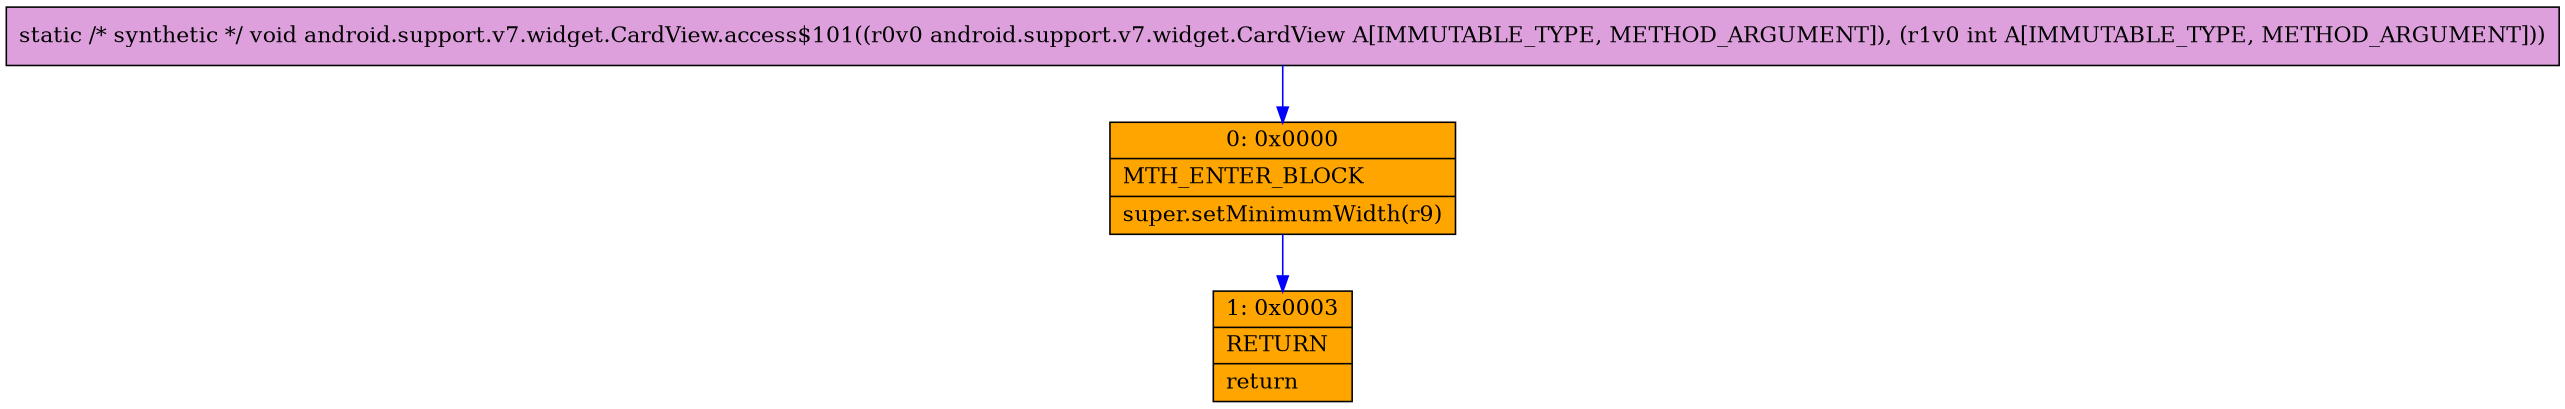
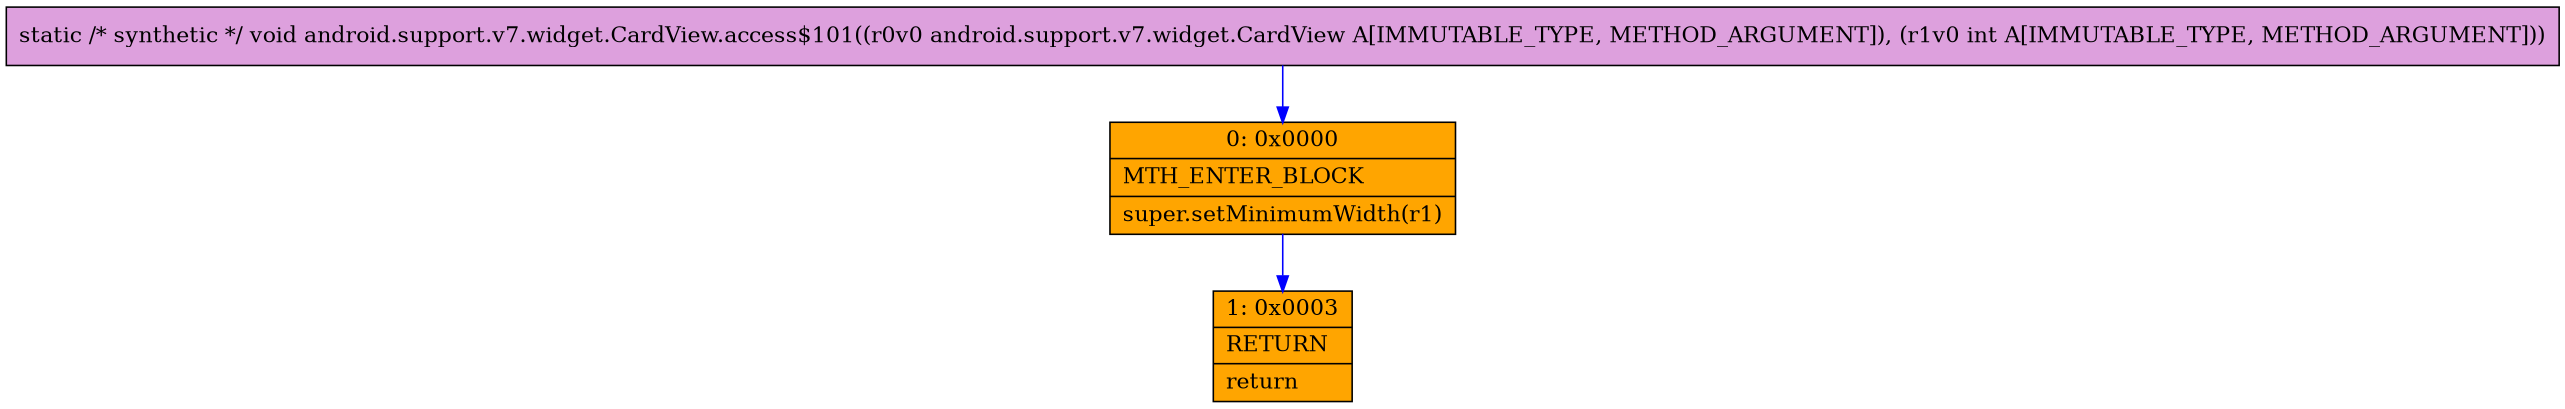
node "0: 0x0000": text "super.setMinimumWidth(r9)" -> "super.setMinimumWidth(r1)"
